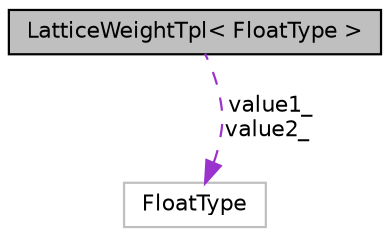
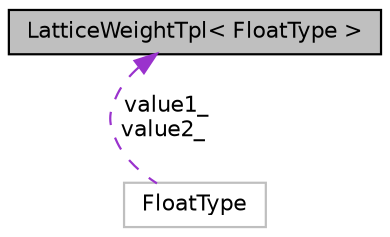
edge "LatticeWeightTpl< FloatType >" -> "FloatType": reversed
